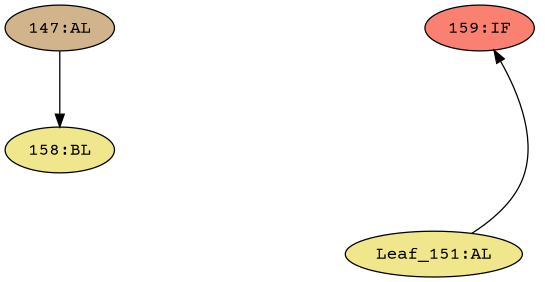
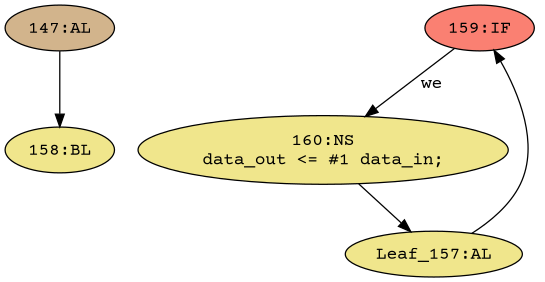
node "160:NS data_out <= #1 data_in;": added
node "Leaf_151:AL": label "Leaf_151:AL" -> "Leaf_157:AL"
